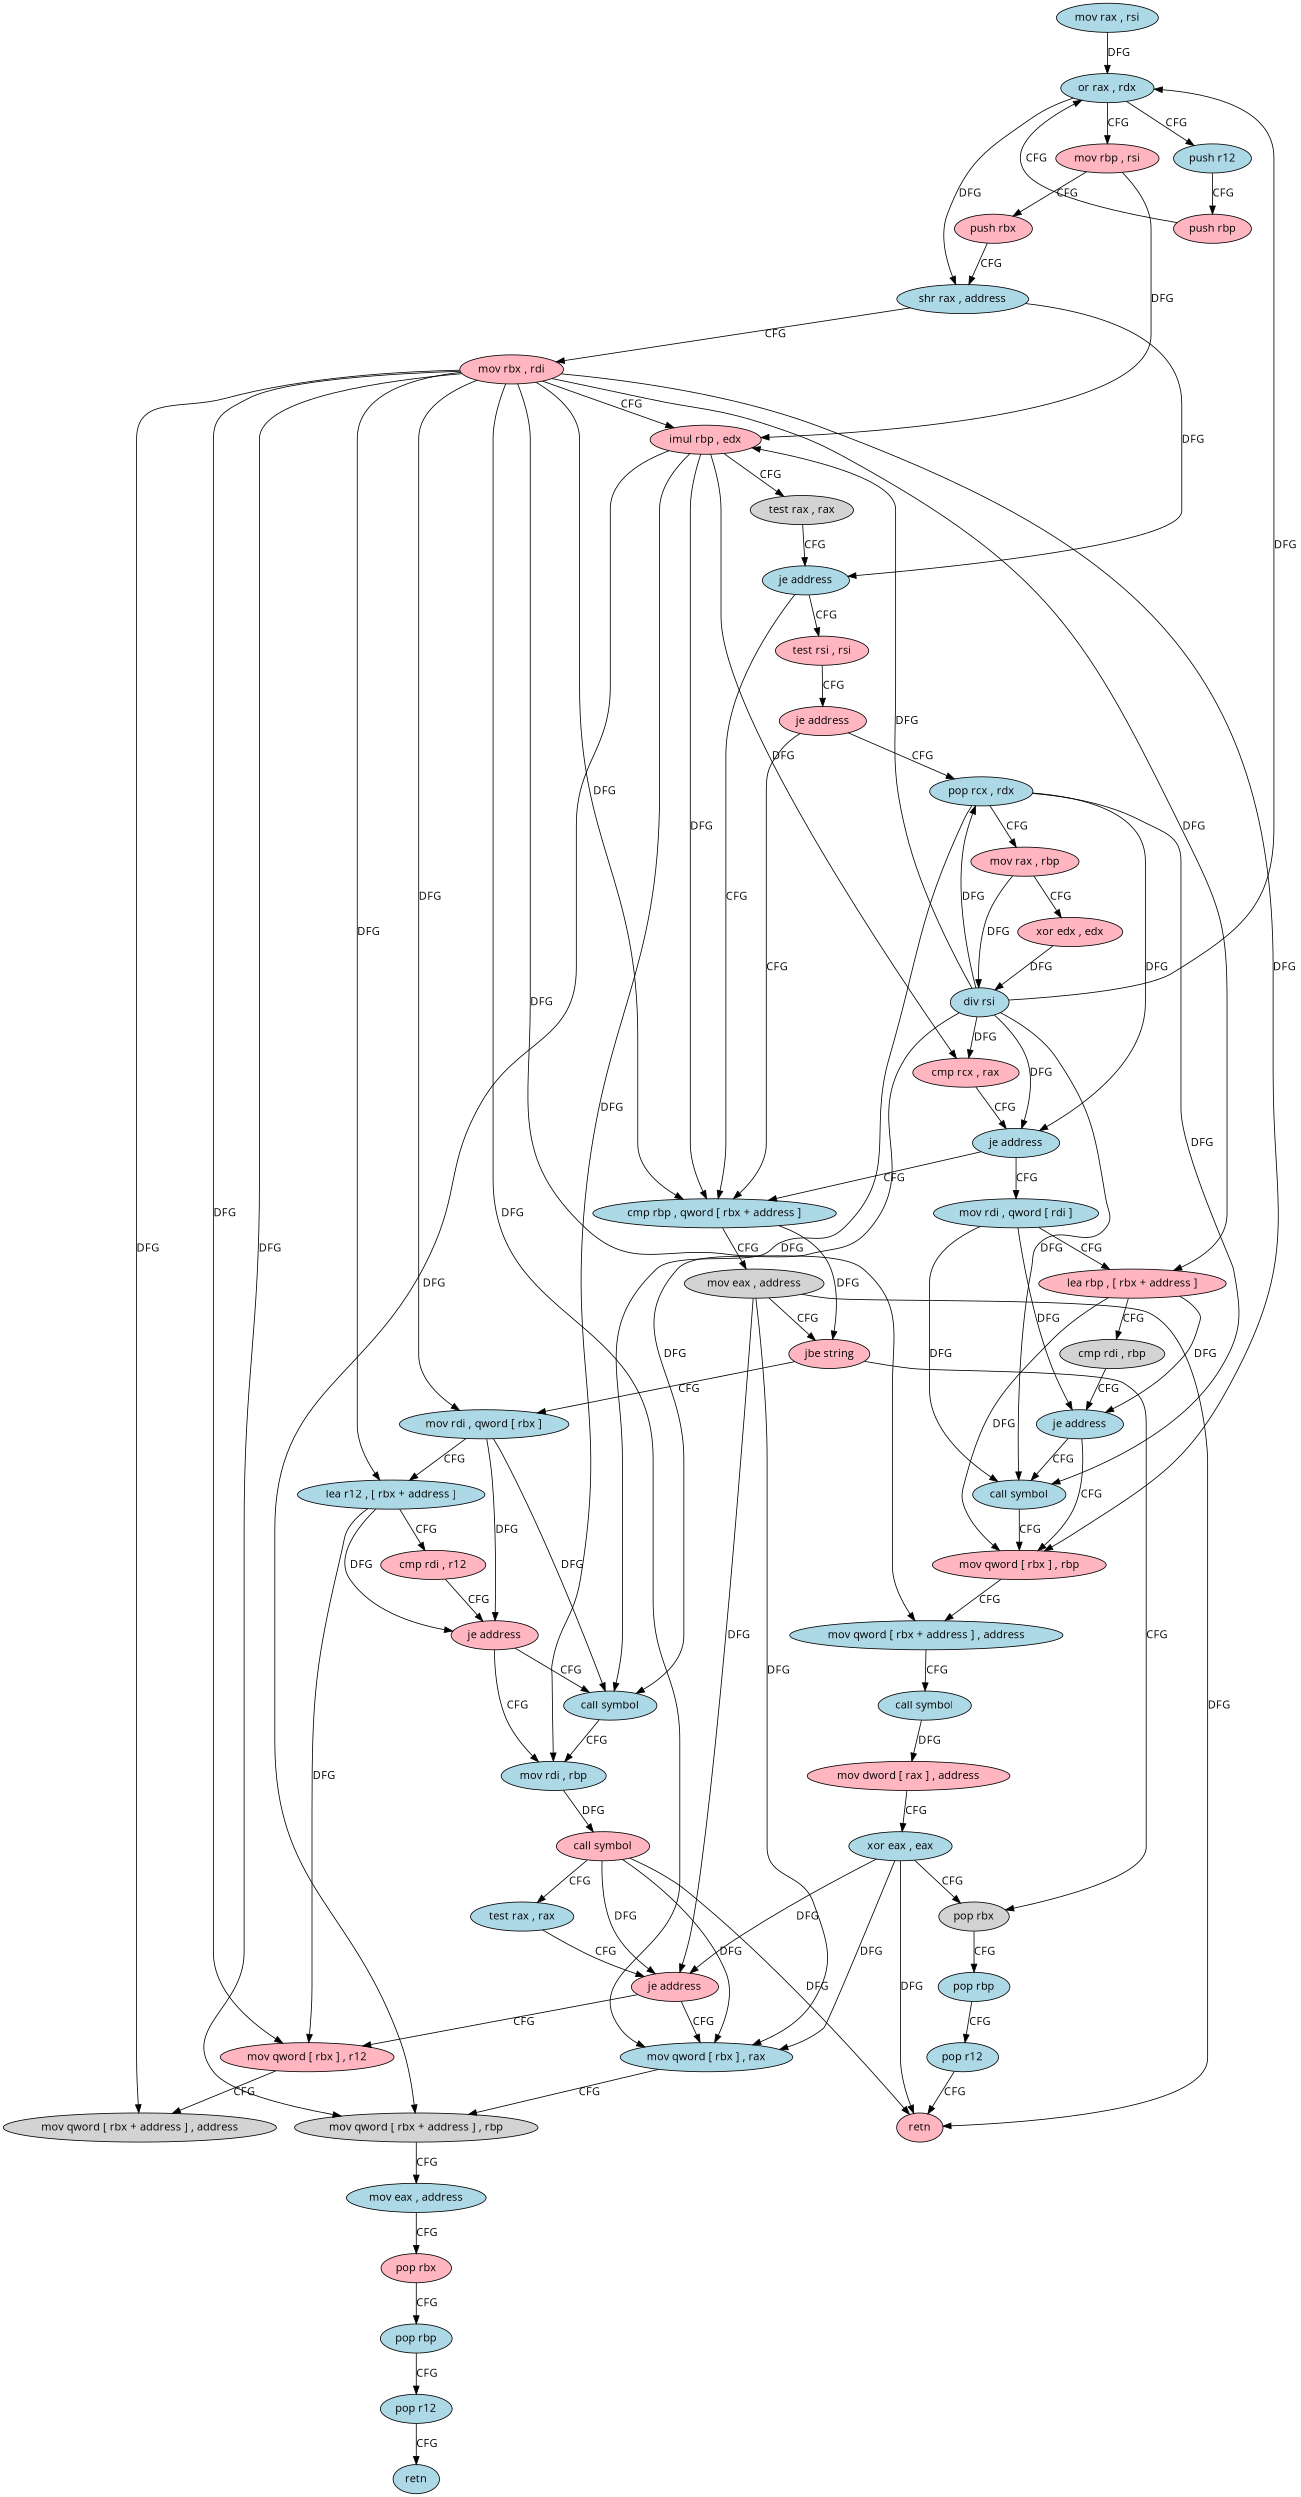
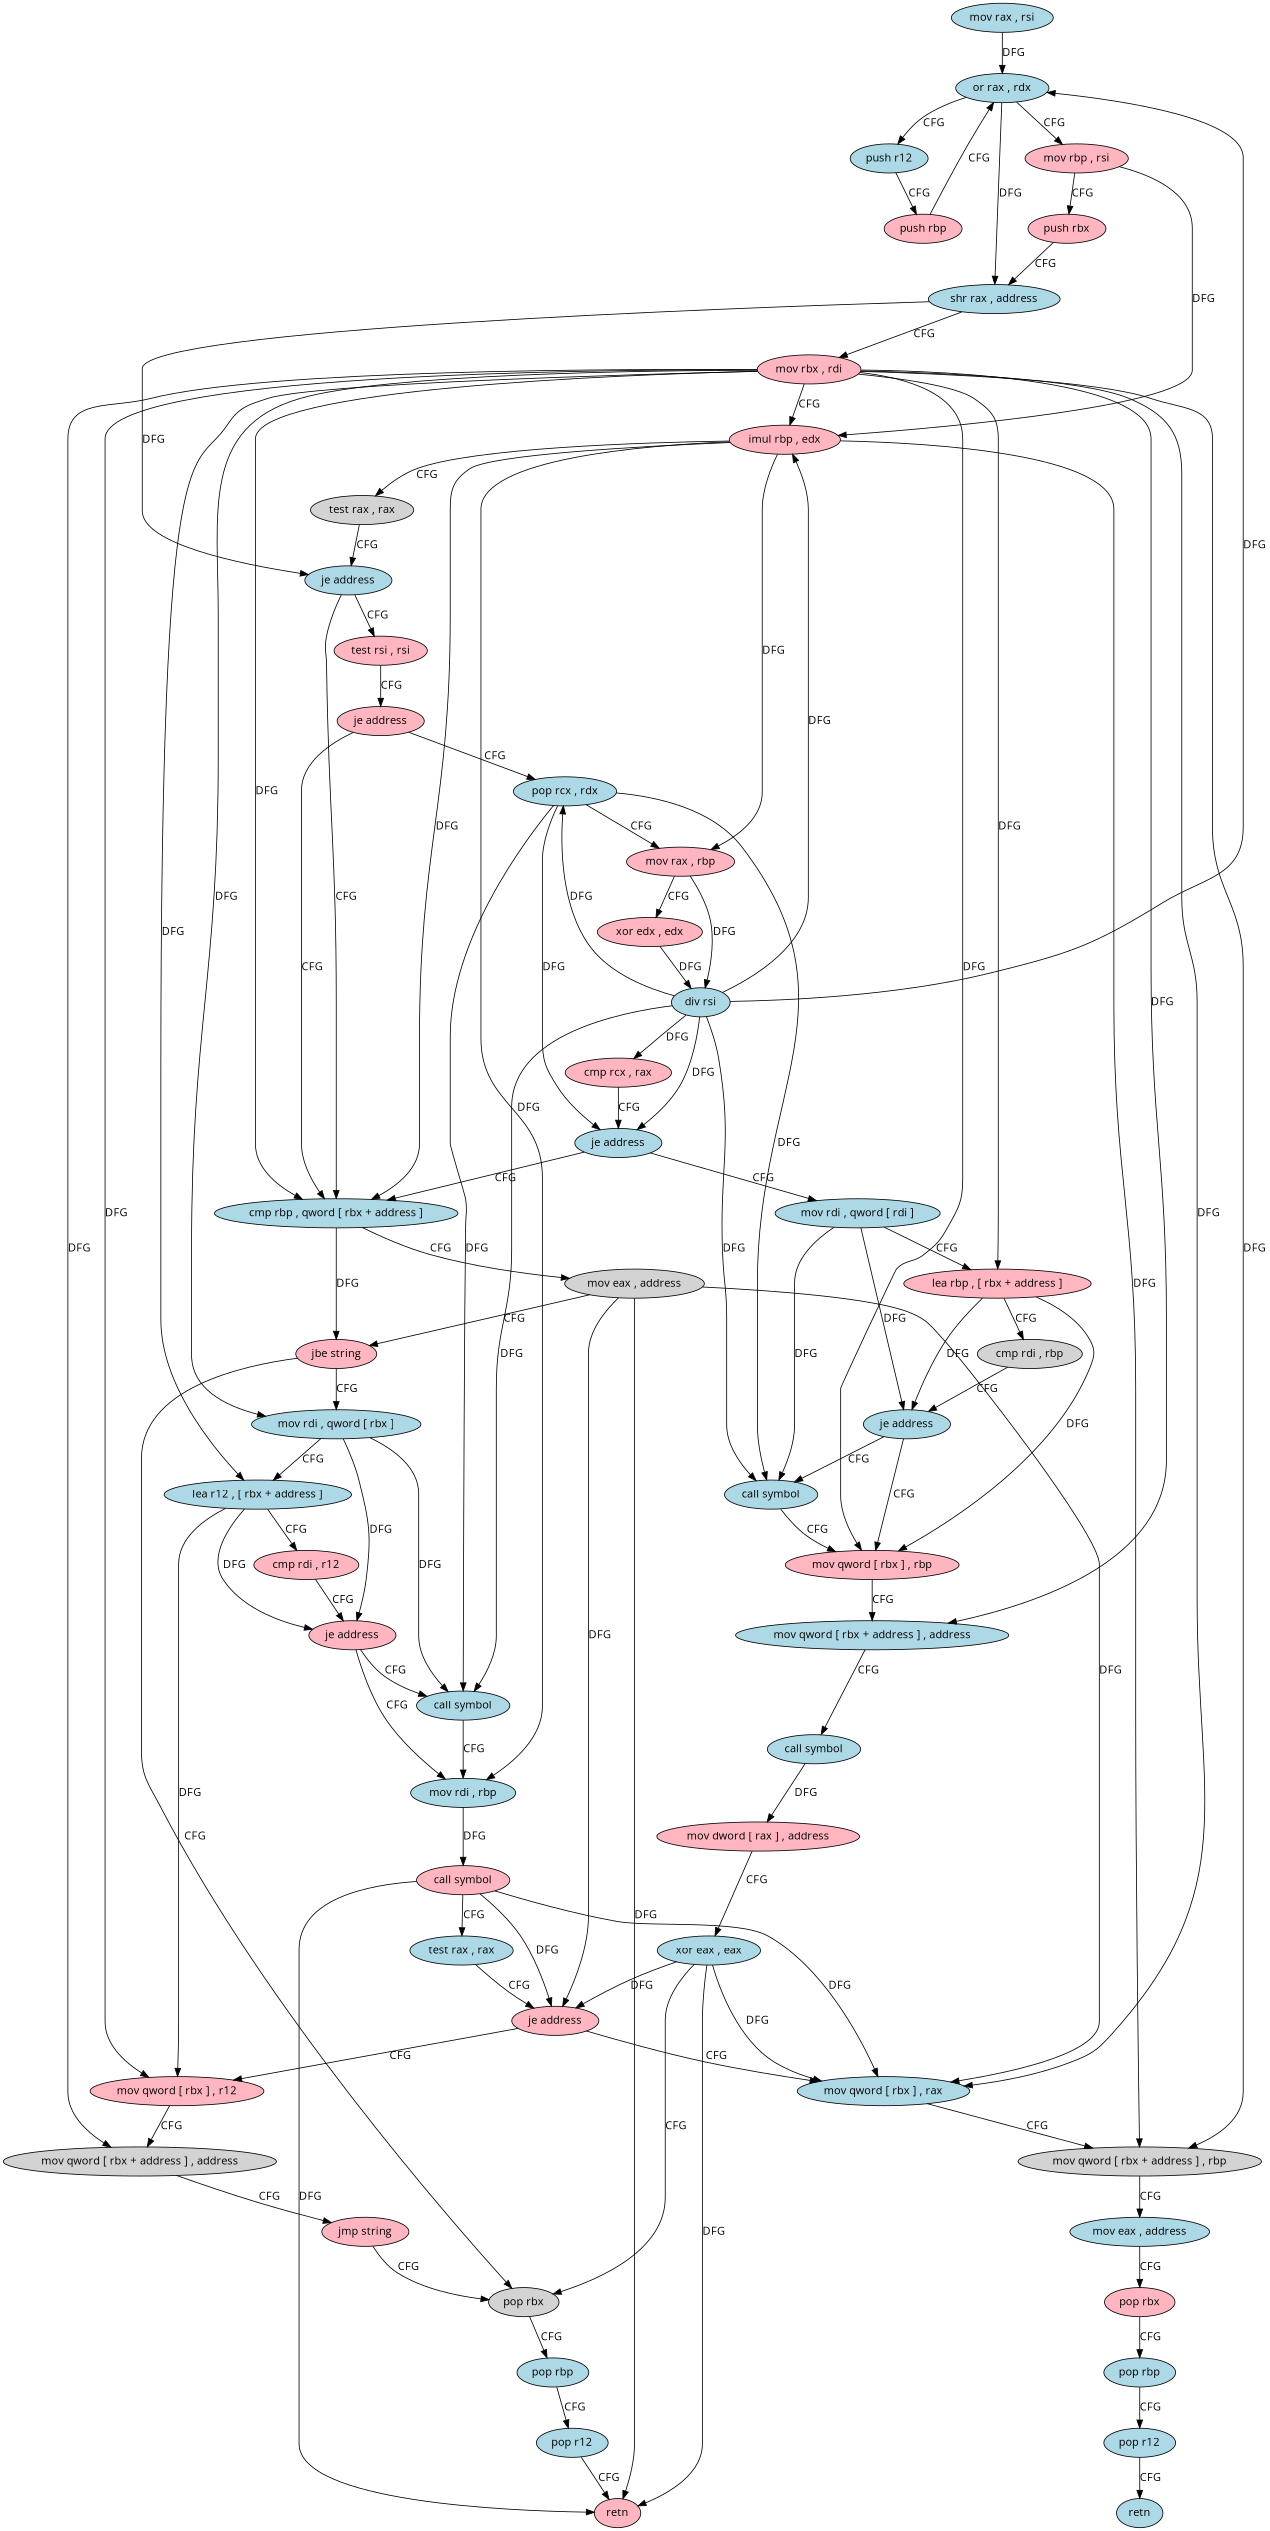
edge "imul rbp , edx" -> "cmp rcx , rax": now "imul rbp , edx" -> "mov rax , rbp"
node "jmp string": added
